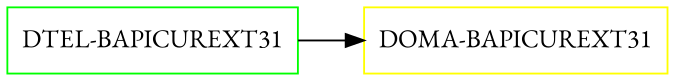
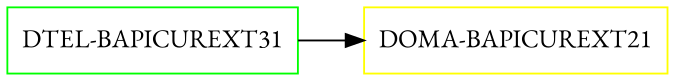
node "DOMA-BAPICUREXT31": label "DOMA-BAPICUREXT31" -> "DOMA-BAPICUREXT21"
